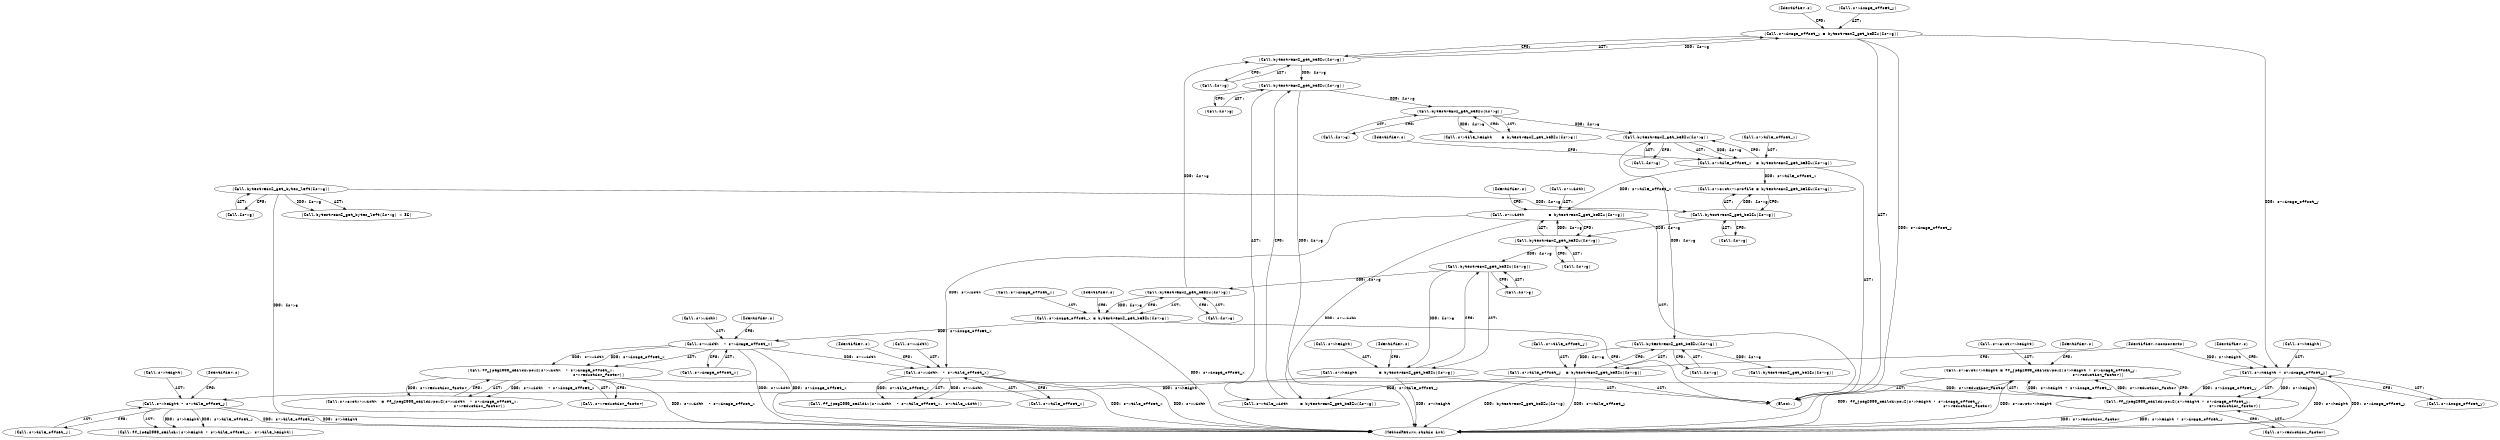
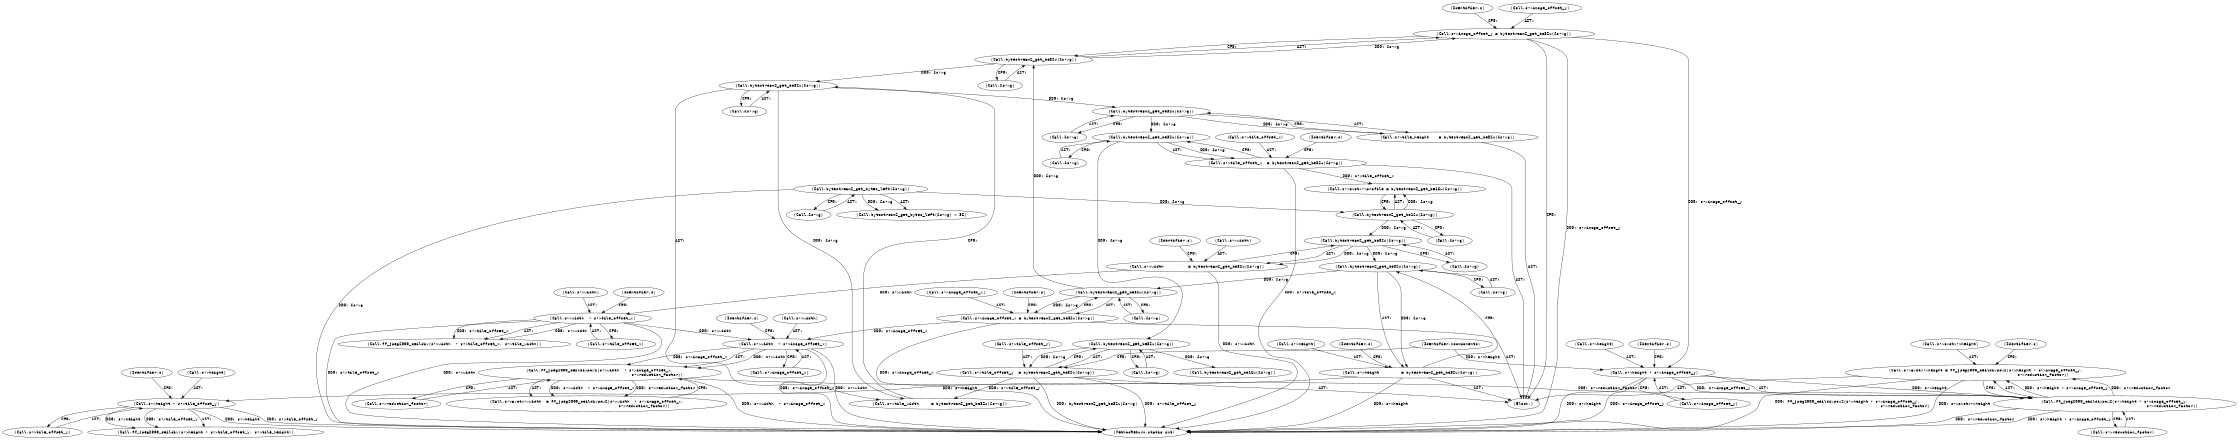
edge "(Call,s->tile_offset_x  = bytestream2_get_be32u(&s->g))" -> "(Call,s->width          = bytestream2_get_be32u(&s->g))": now "(Call,s->tile_offset_x  = bytestream2_get_be32u(&s->g))" -> "(MethodReturn,static int)"
edge "(Call,s->image_offset_y = bytestream2_get_be32u(&s->g))" -> "(Block,)": label "AST: " -> "CFG: "
edge "(Call,s->width          = bytestream2_get_be32u(&s->g))" -> "(Block,)": now "(Call,s->tile_height    = bytestream2_get_be32u(&s->g))" -> "(Block,)"
edge "(Call,s->image_offset_x = bytestream2_get_be32u(&s->g))" -> "(Block,)": label "CFG: " -> "AST: "
edge "(Call,s->width  - s->image_offset_x)" -> "(Call,s->width  - s->tile_offset_x)": reversed
